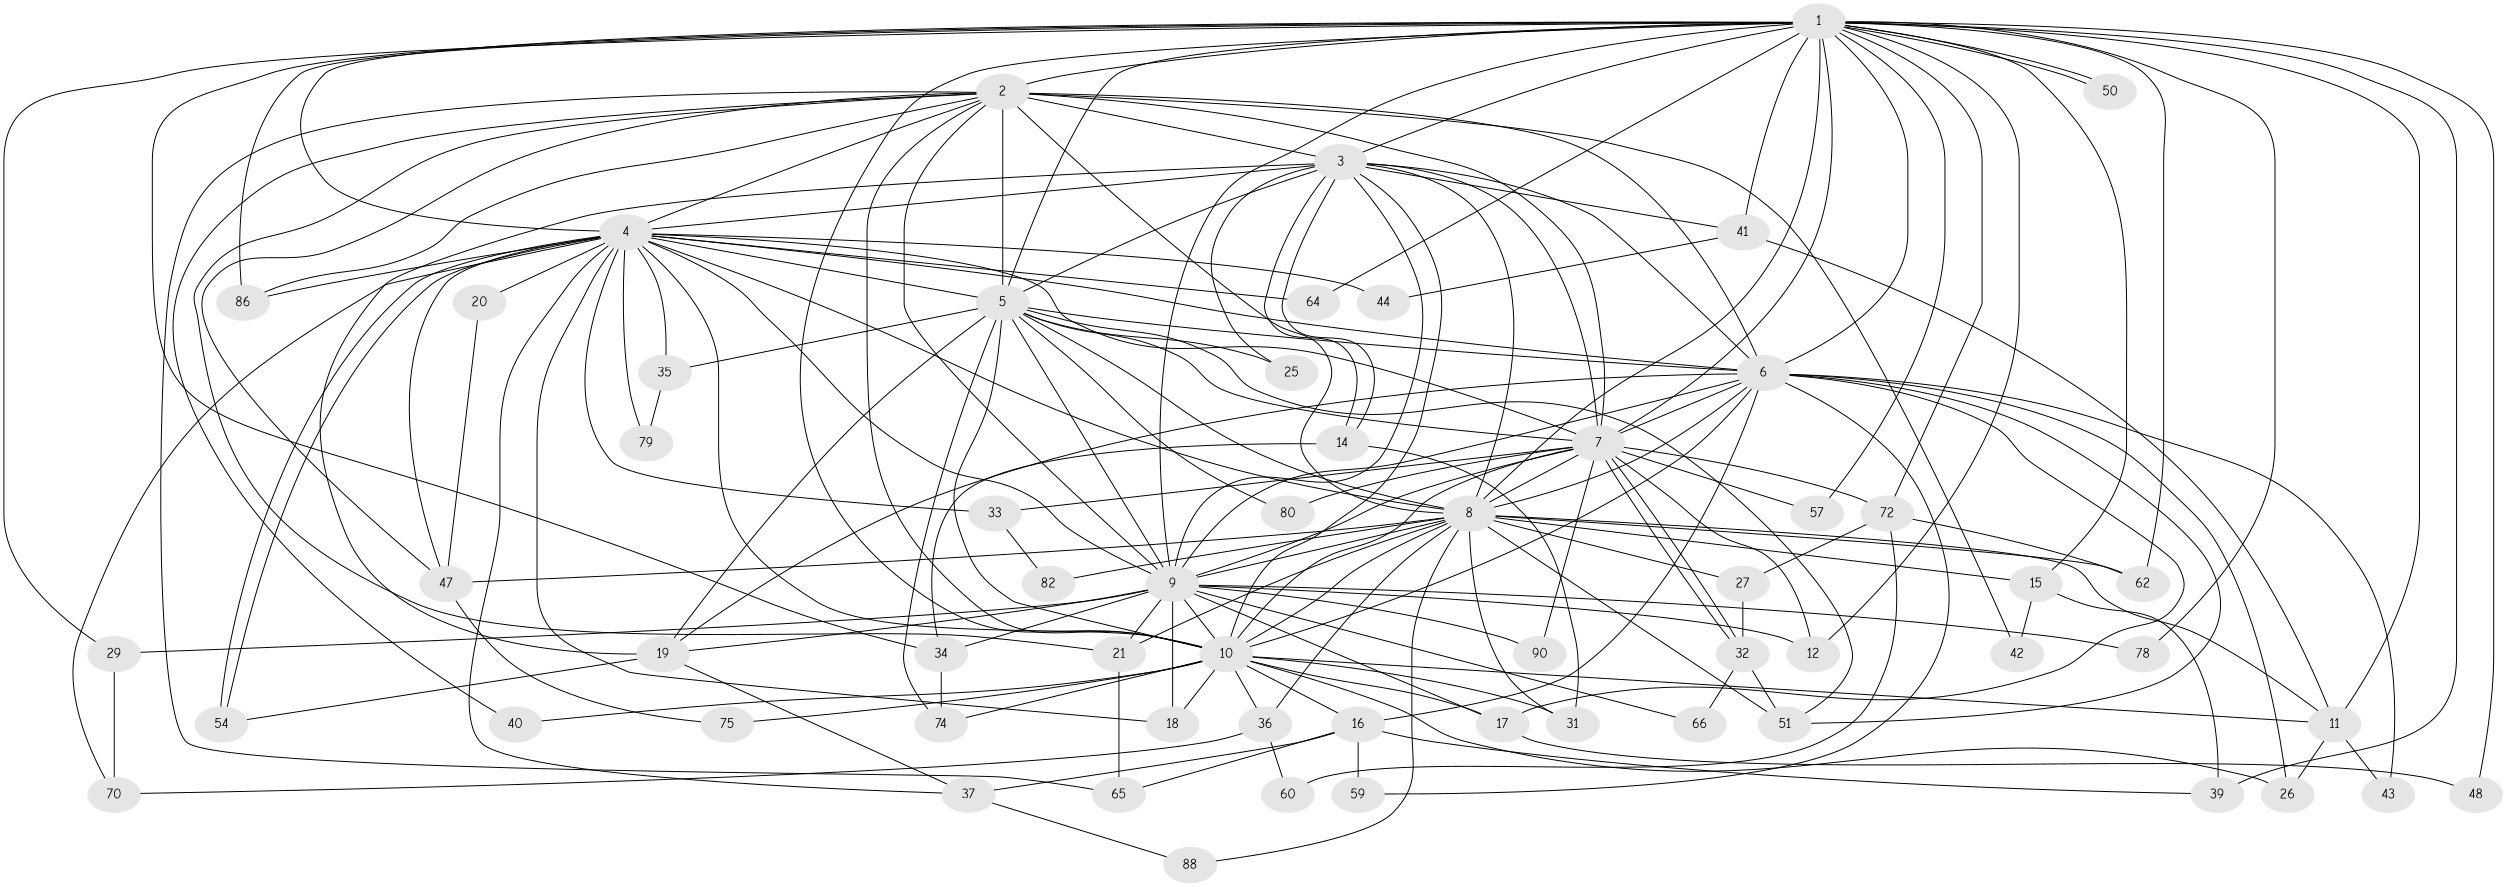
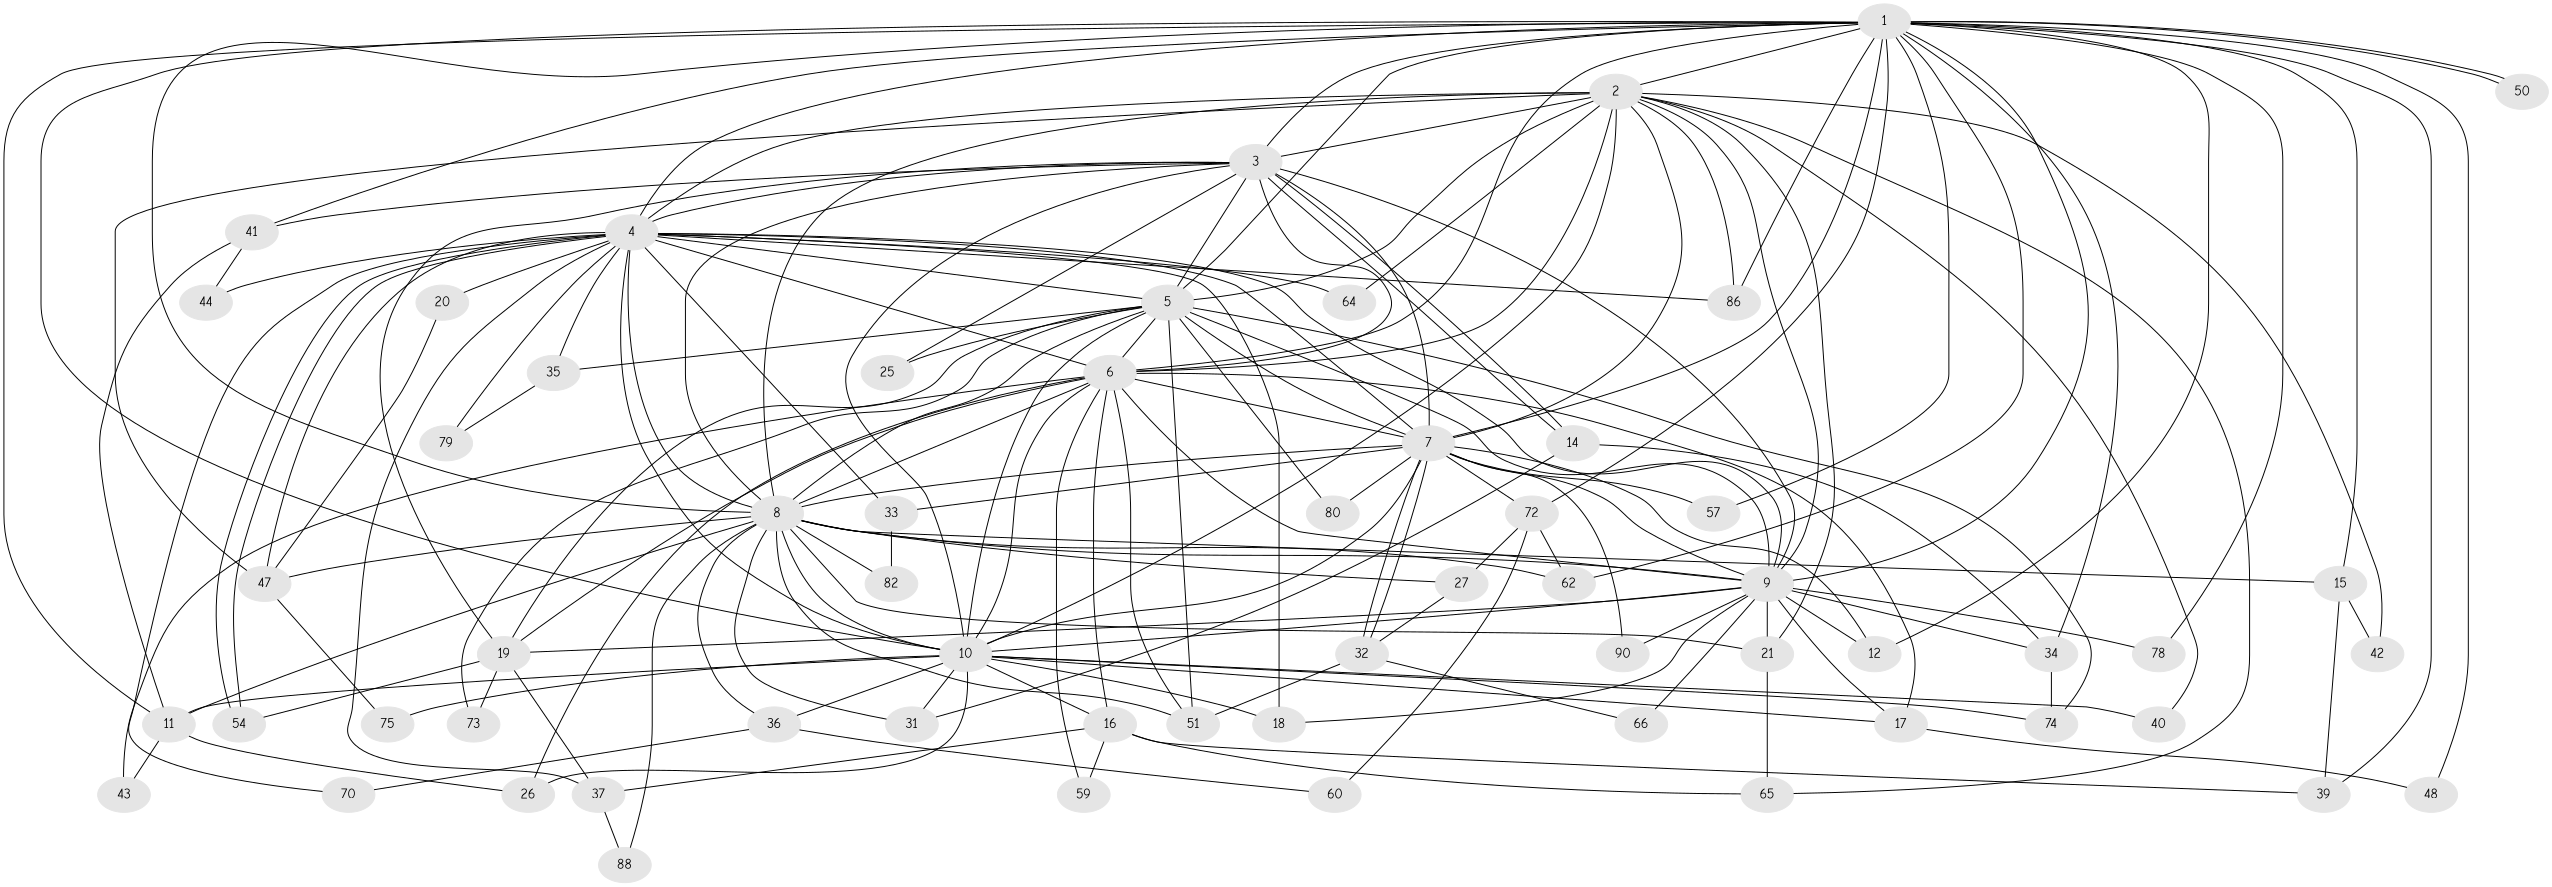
edge "1" -- "64": now "2" -- "64"
node "29": removed
node "73": added
